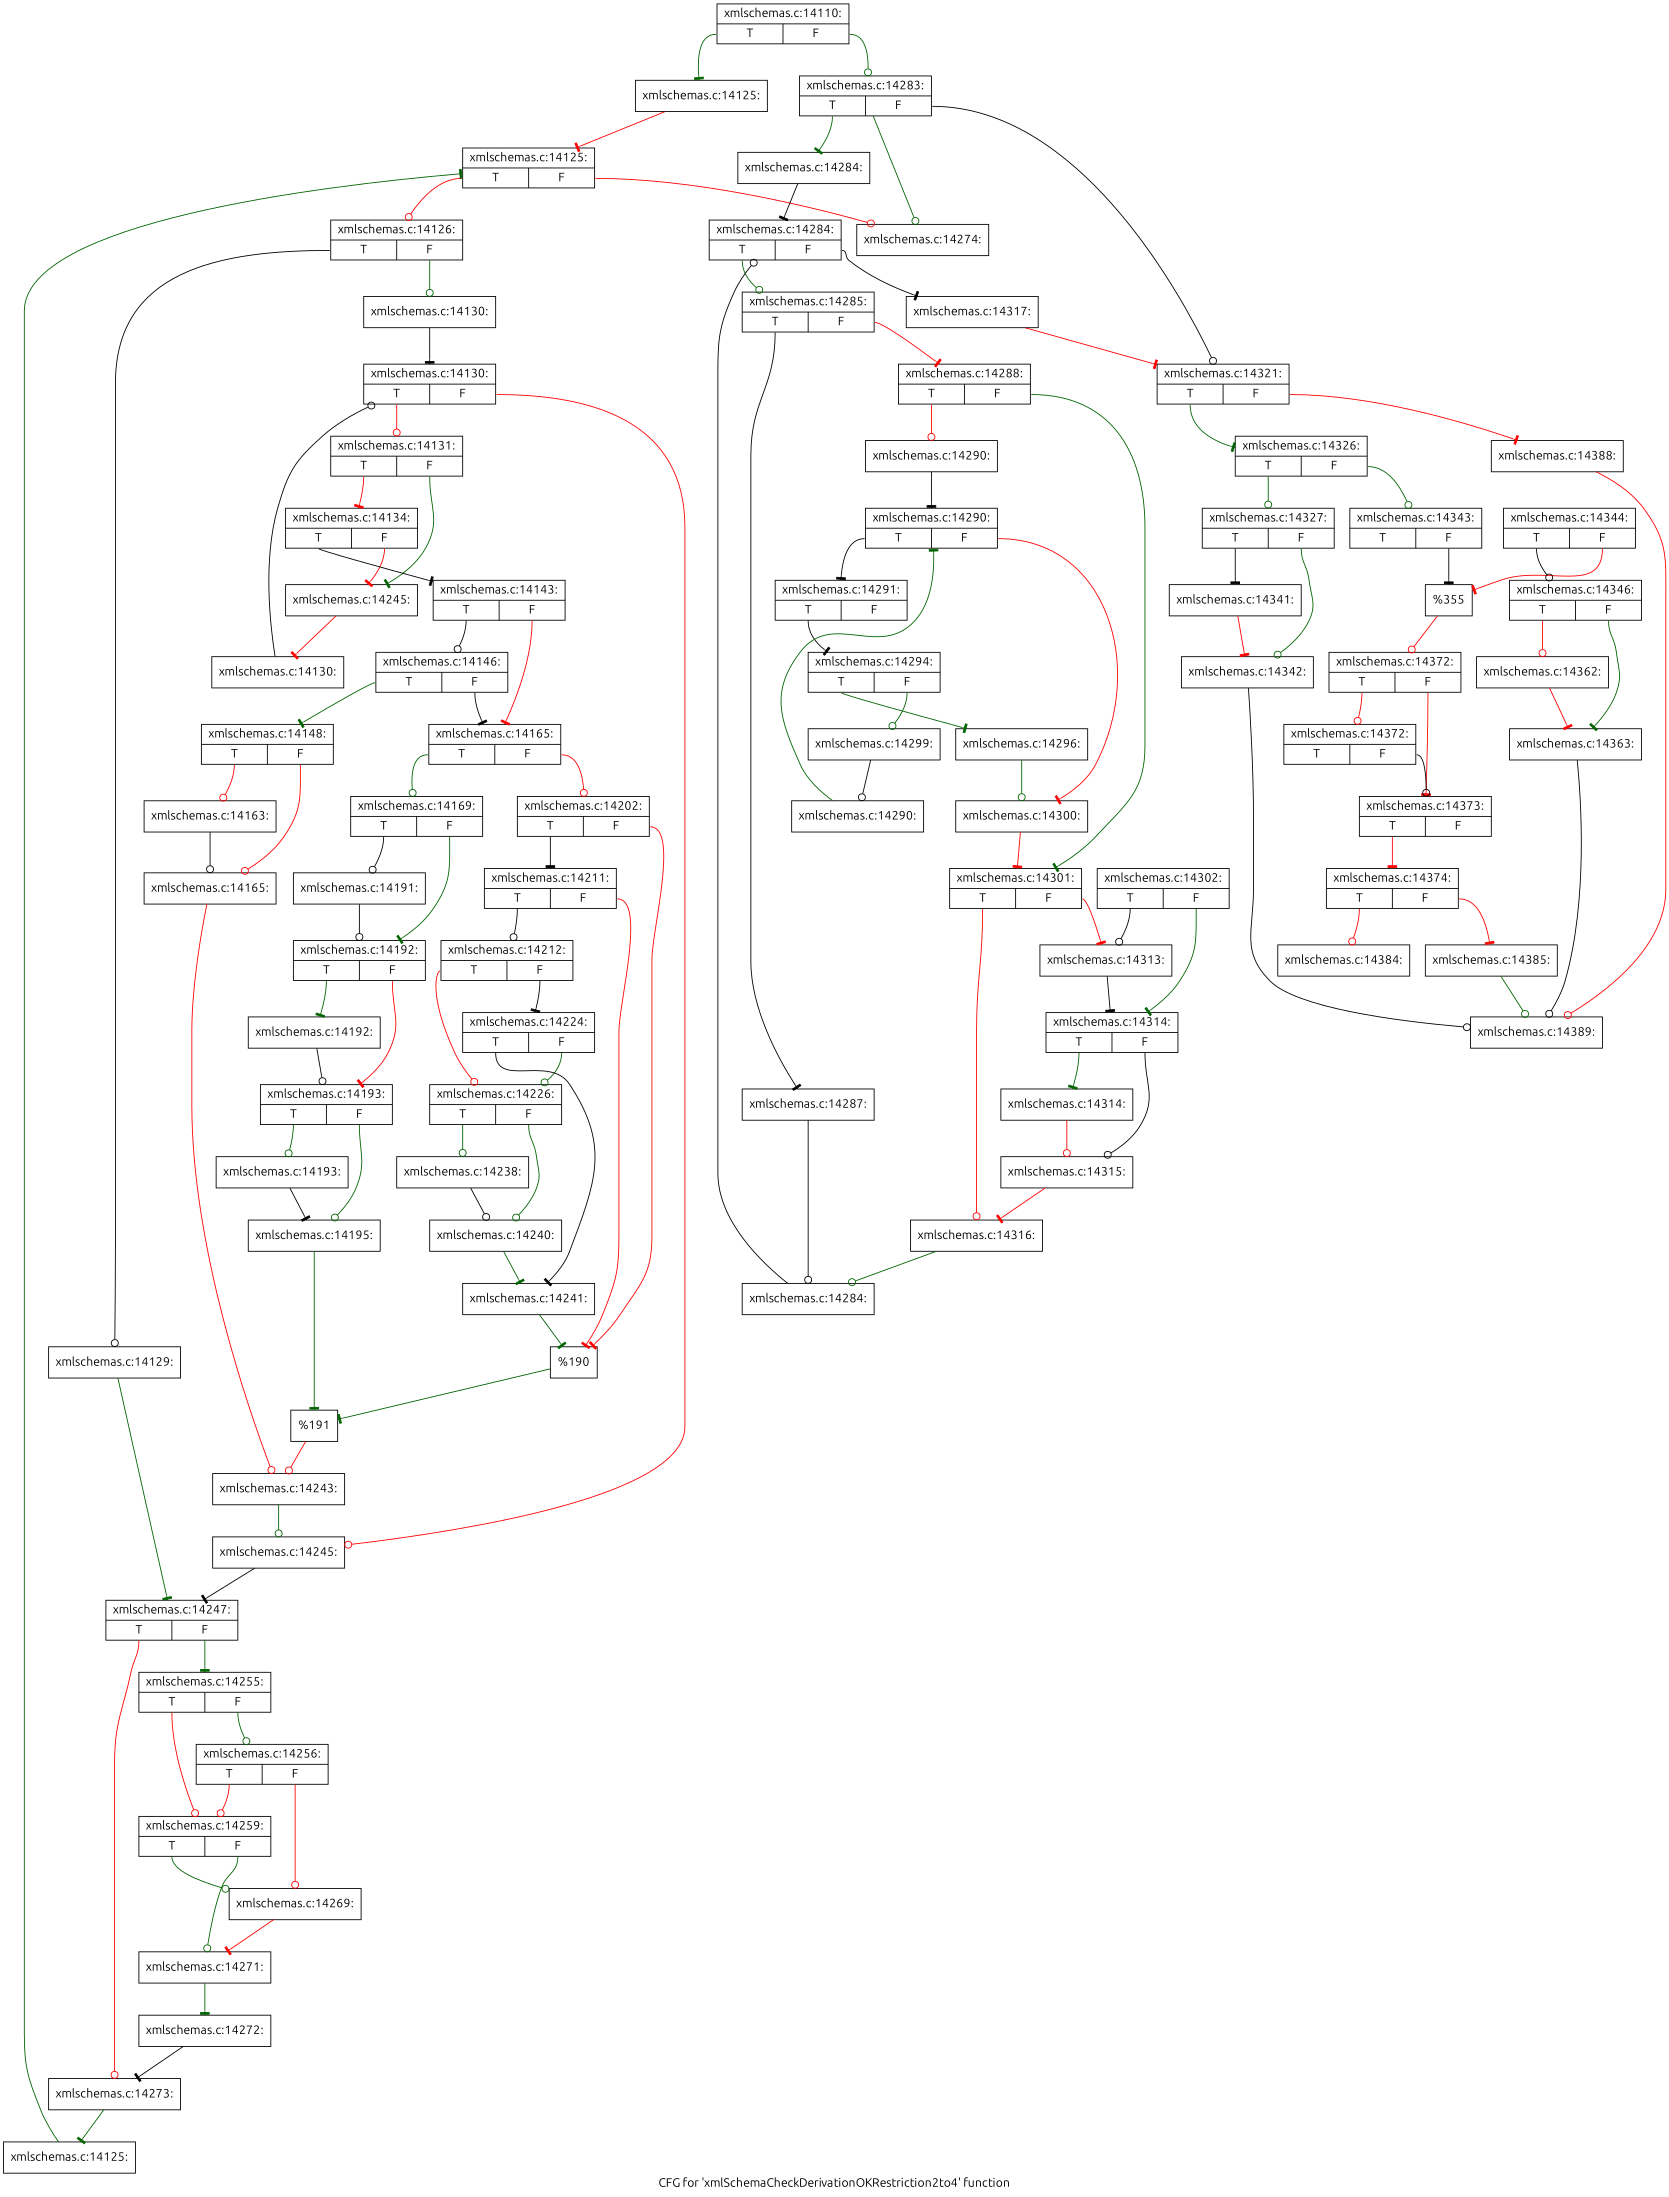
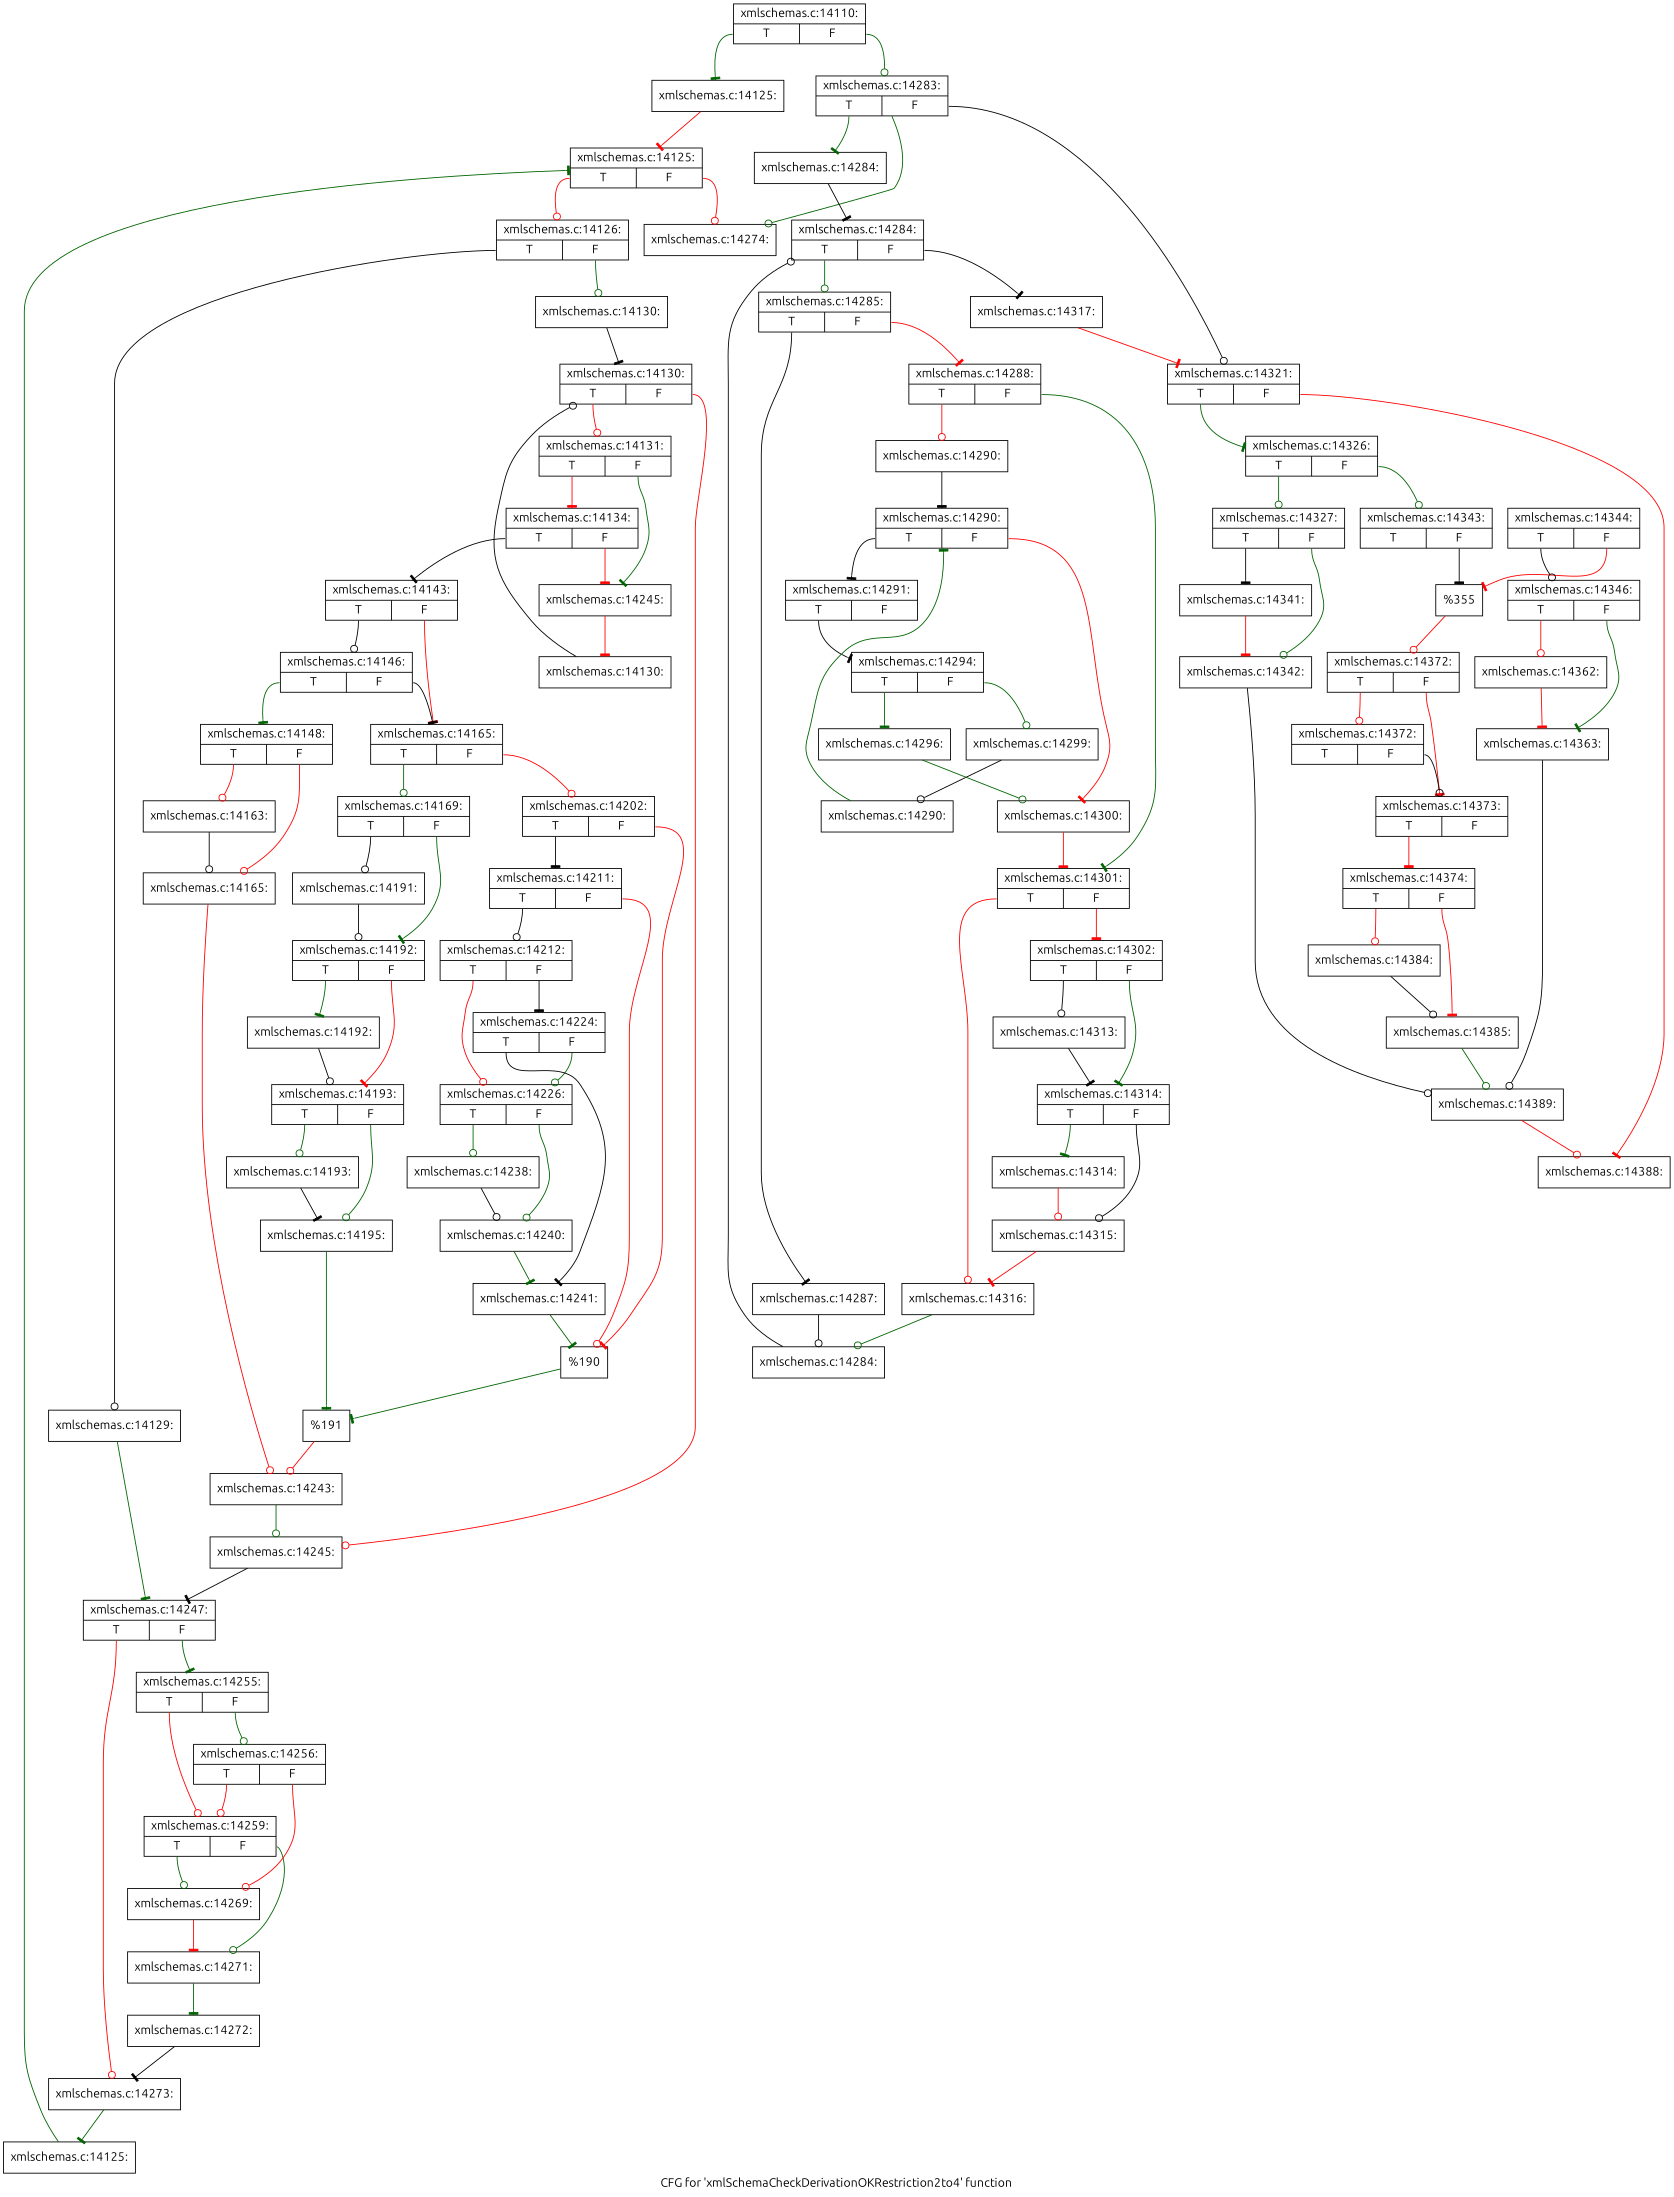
edge "xmlschemas.c:14388:" -> "xmlschemas.c:14389:": reversed
edge "xmlschemas.c:14301:" -> "xmlschemas.c:14313:": now "xmlschemas.c:14301:" -> "xmlschemas.c:14302:"
edge "xmlschemas.c:14384:" -> "xmlschemas.c:14385:": added
edge "xmlschemas.c:14211:" -> "%190": arrowhead tee -> odot
